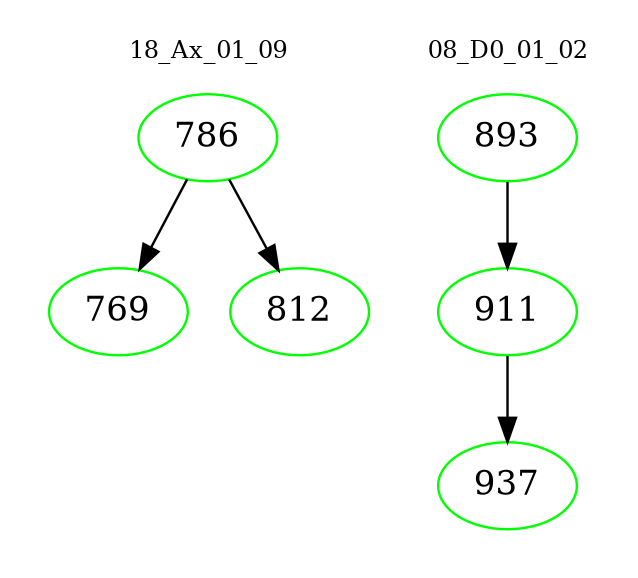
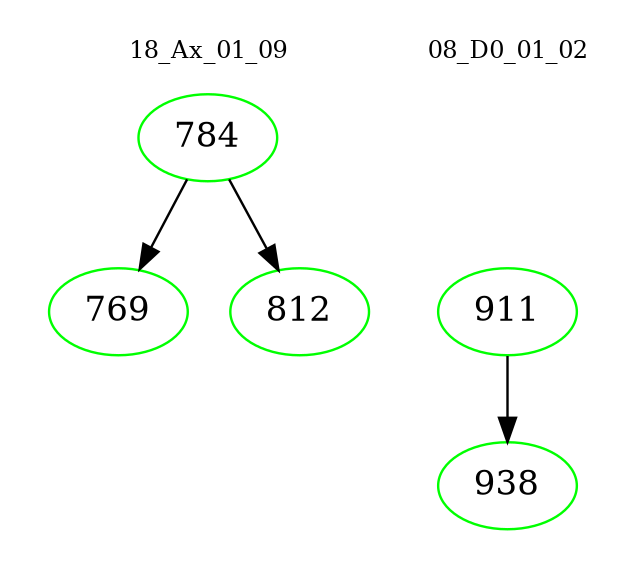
node "786": label "786" -> "784"
node "893": removed
node "937": label "937" -> "938"
